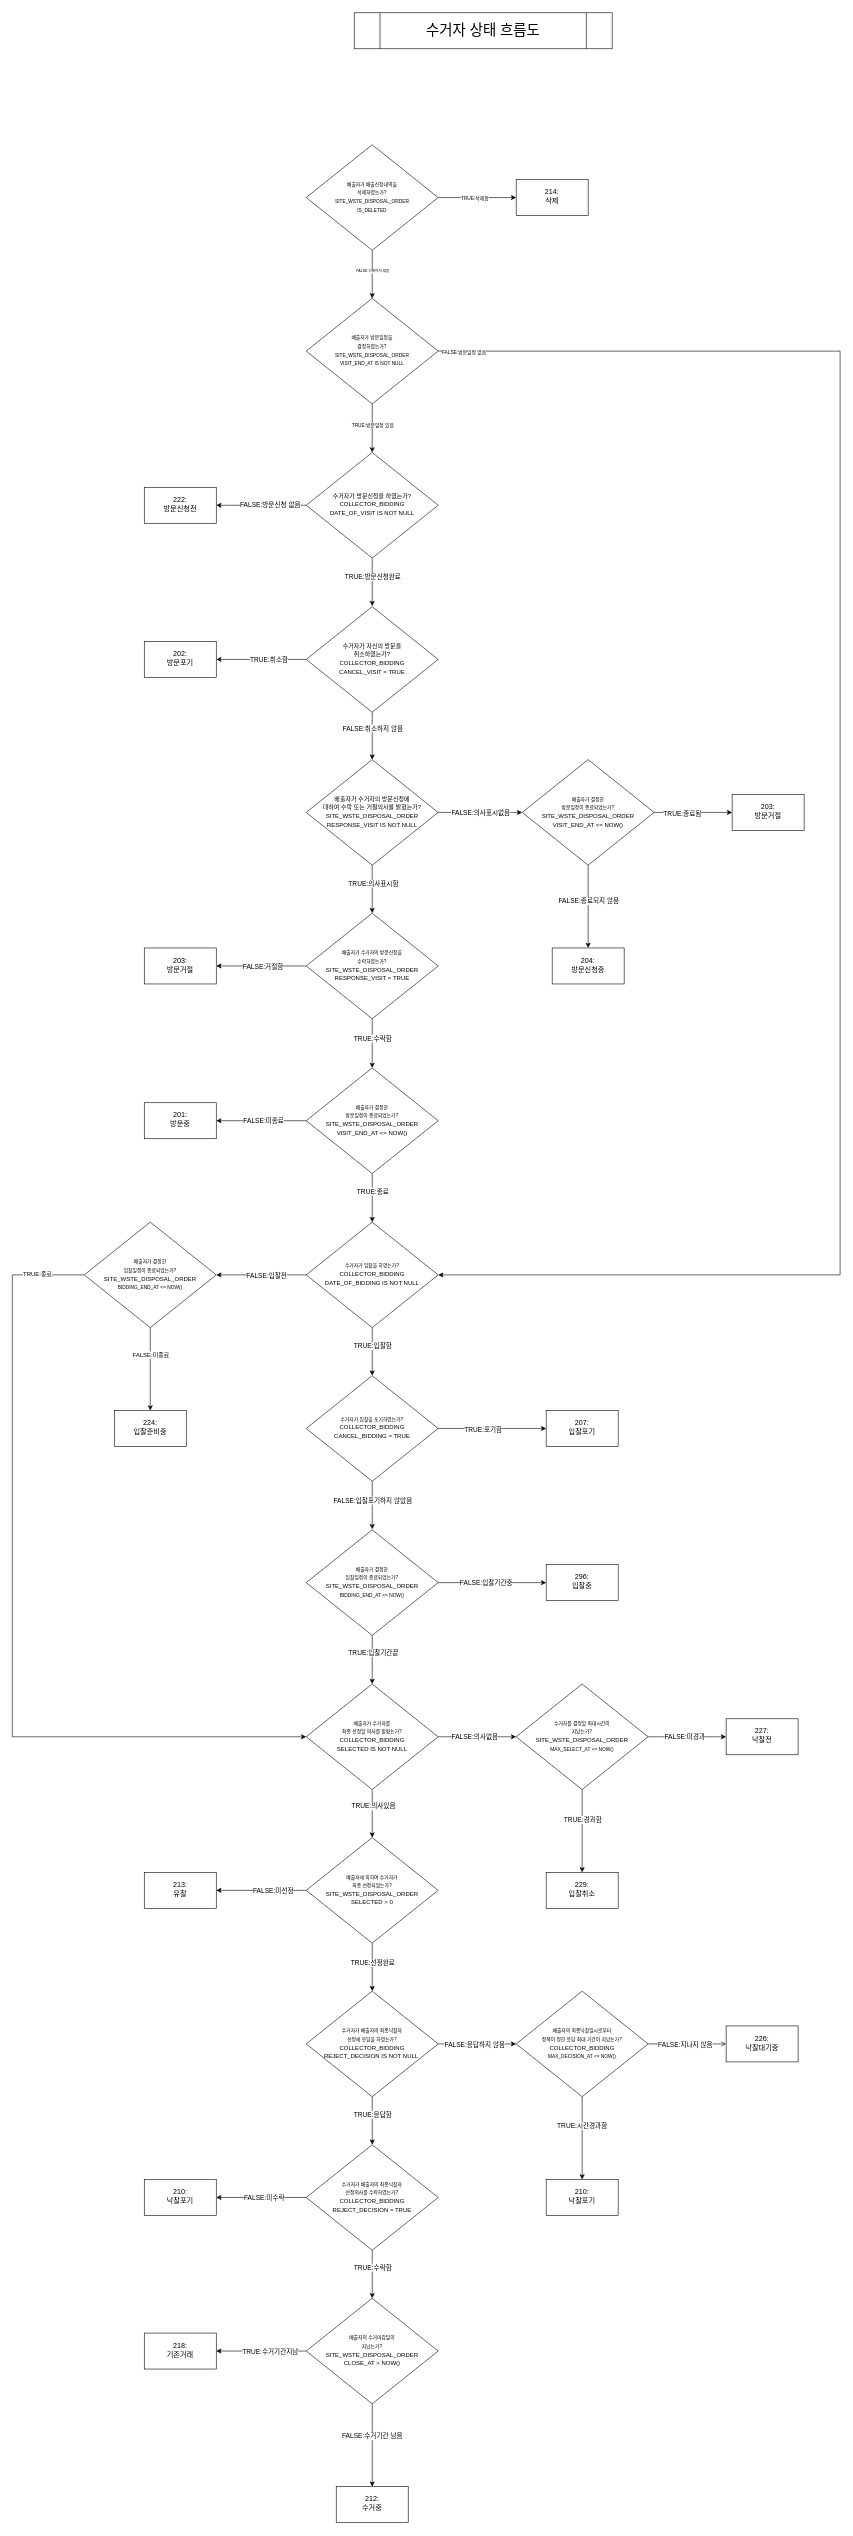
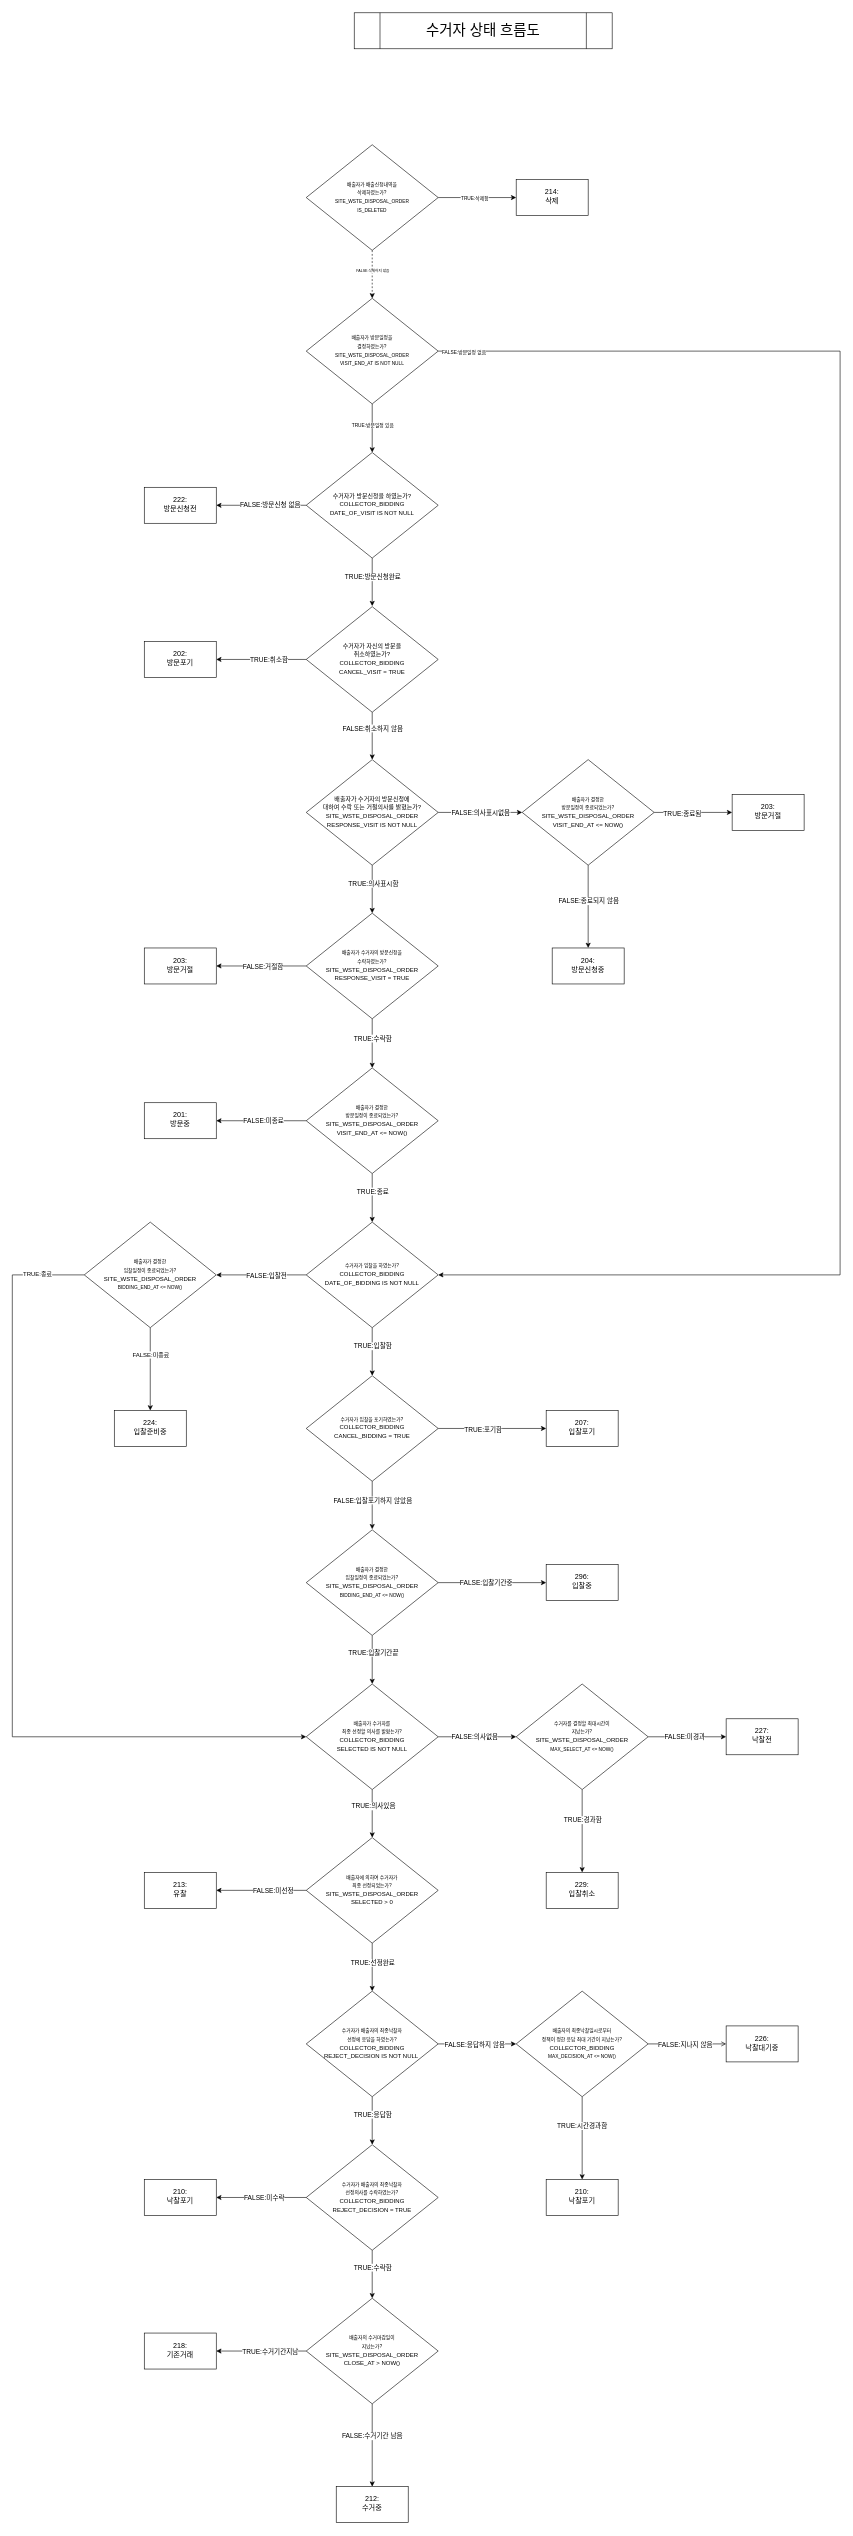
edge "배출자가 배출신청내역을 삭제하였는가? SITE_WSTE_DISPOSAL_ORDER IS_DELETED" -> "배출자가 방문일정을 결정하였는가? SITE_WSTE_DISPOSAL_ORDER VISIT_END_AT IS NOT NULL": style solid -> dashed
